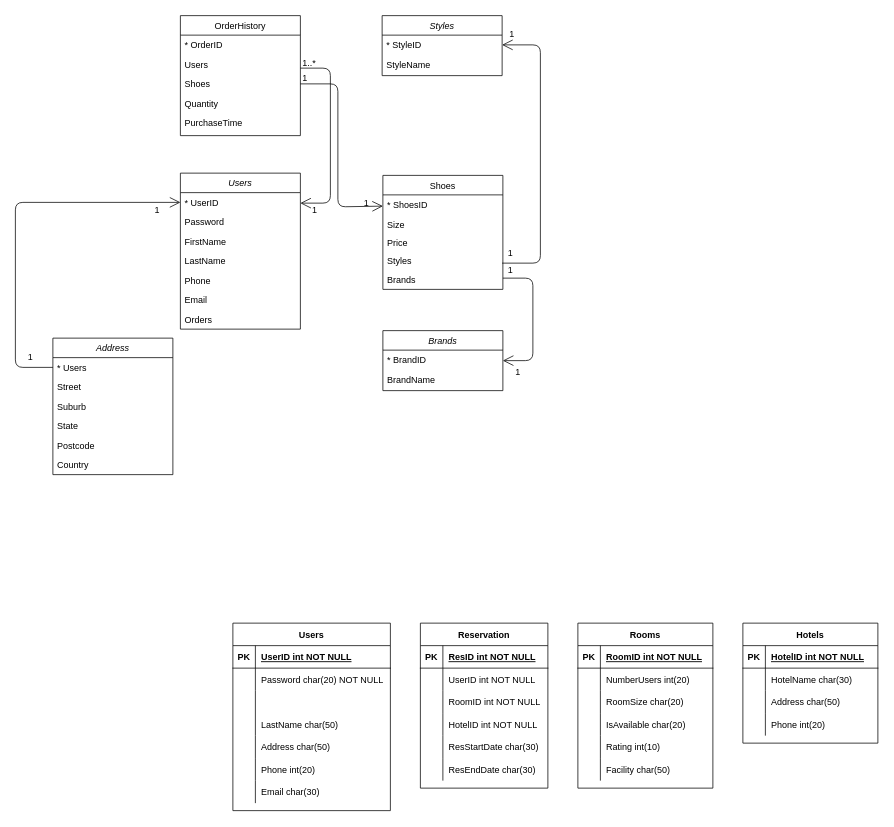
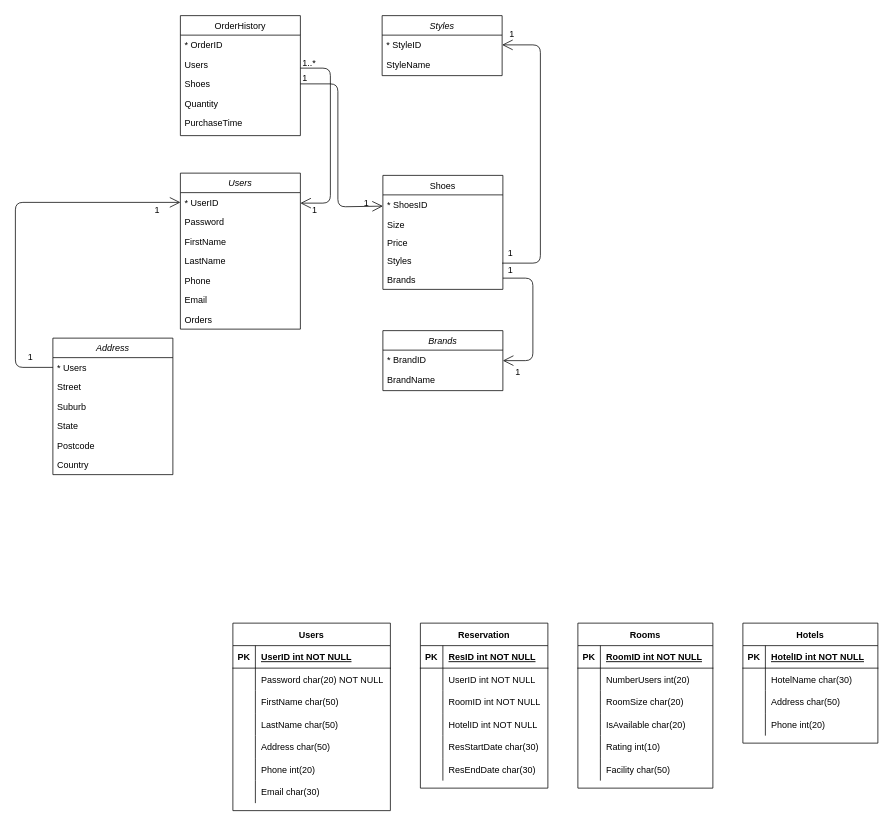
node "FirstName char(50)": added
